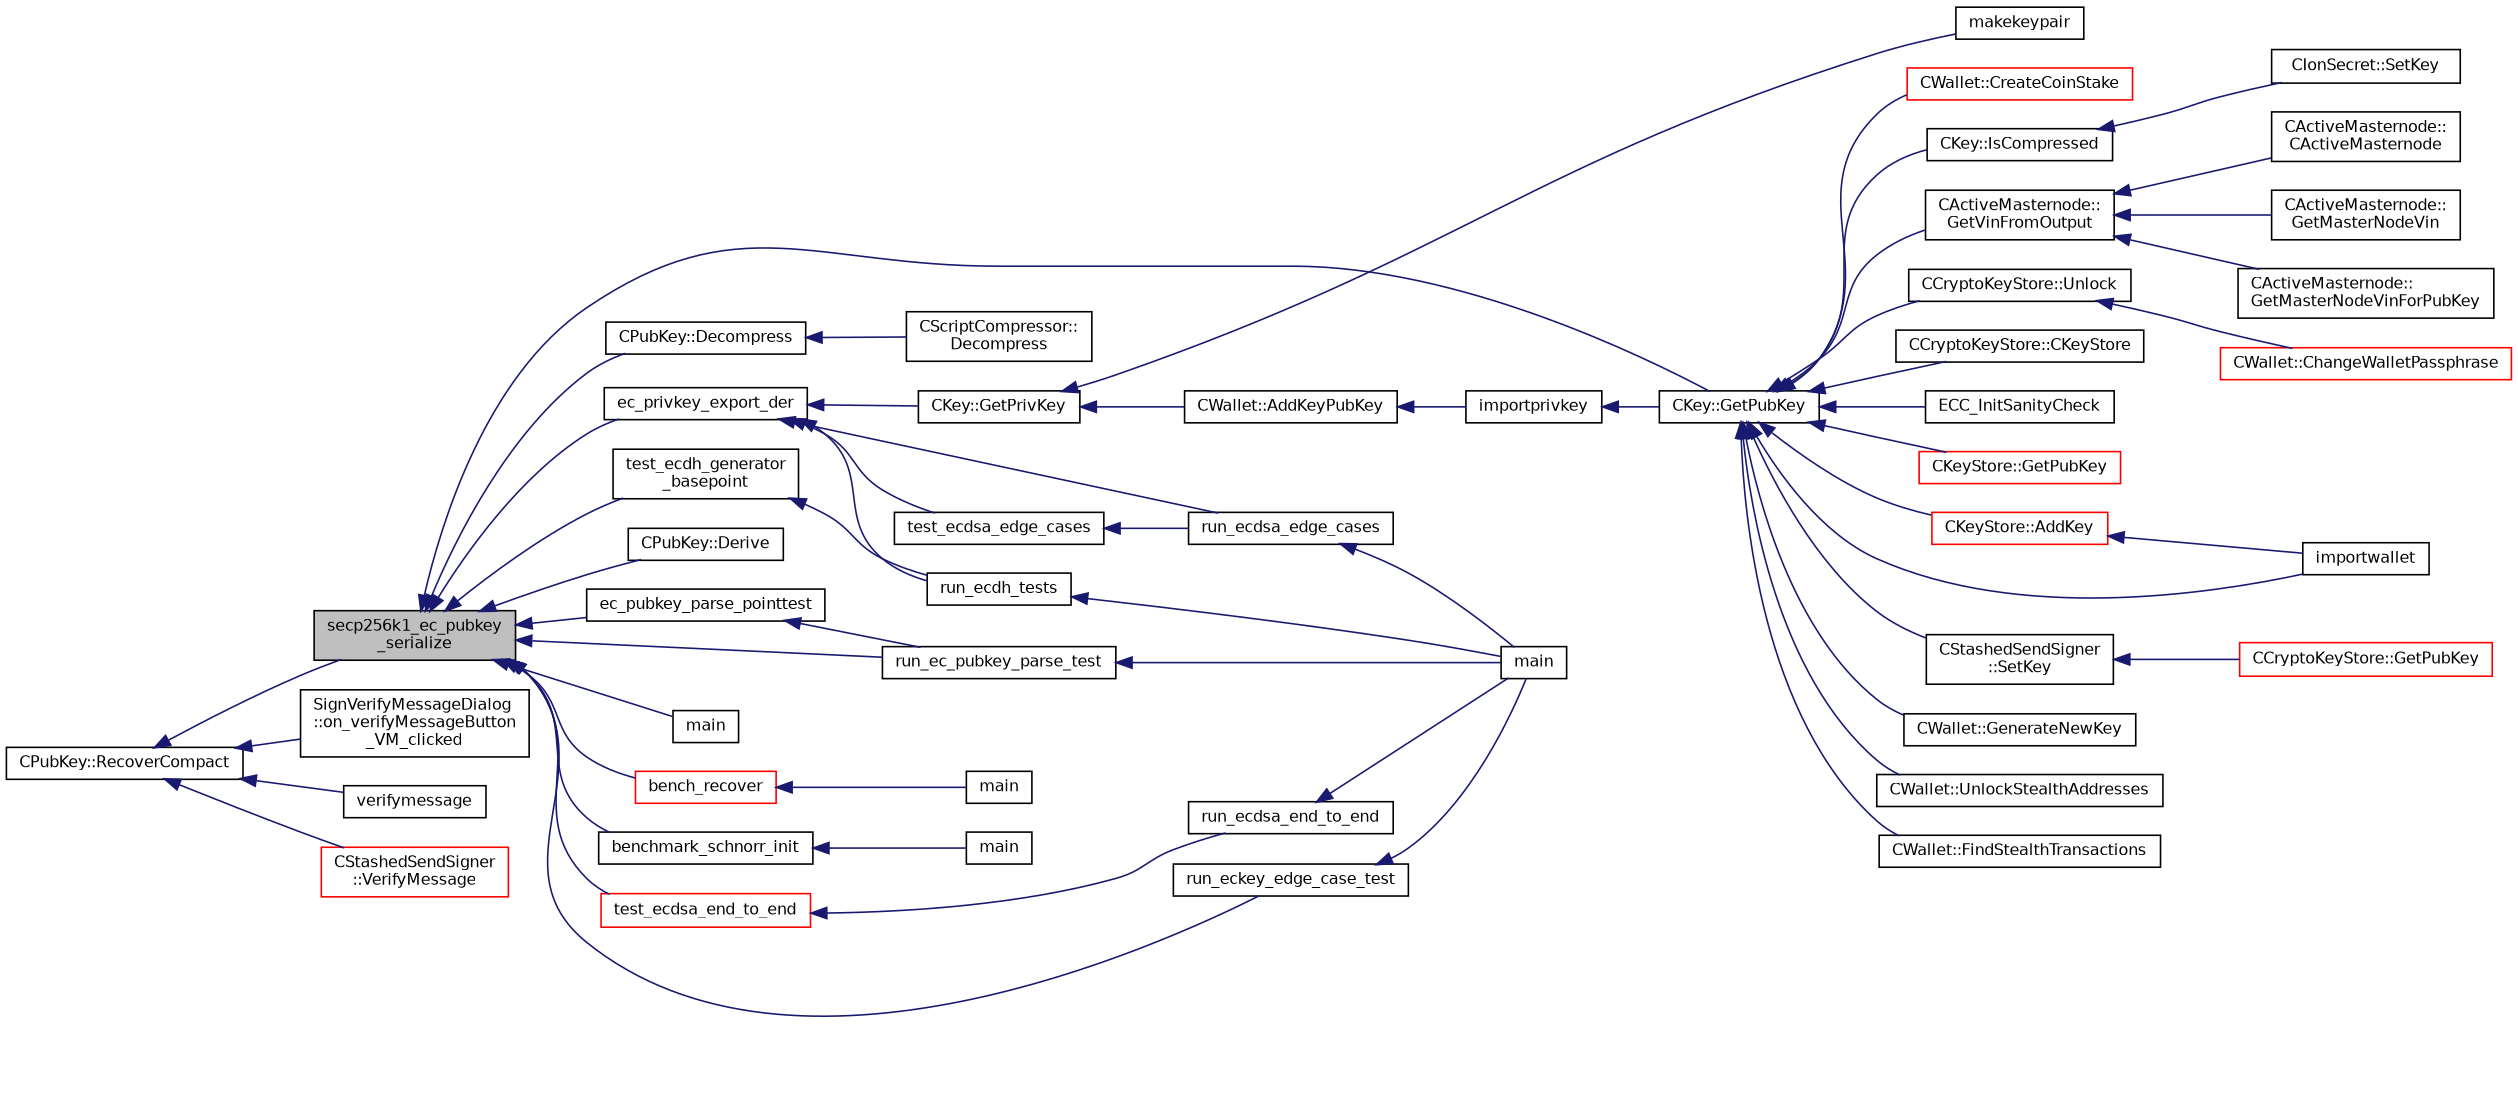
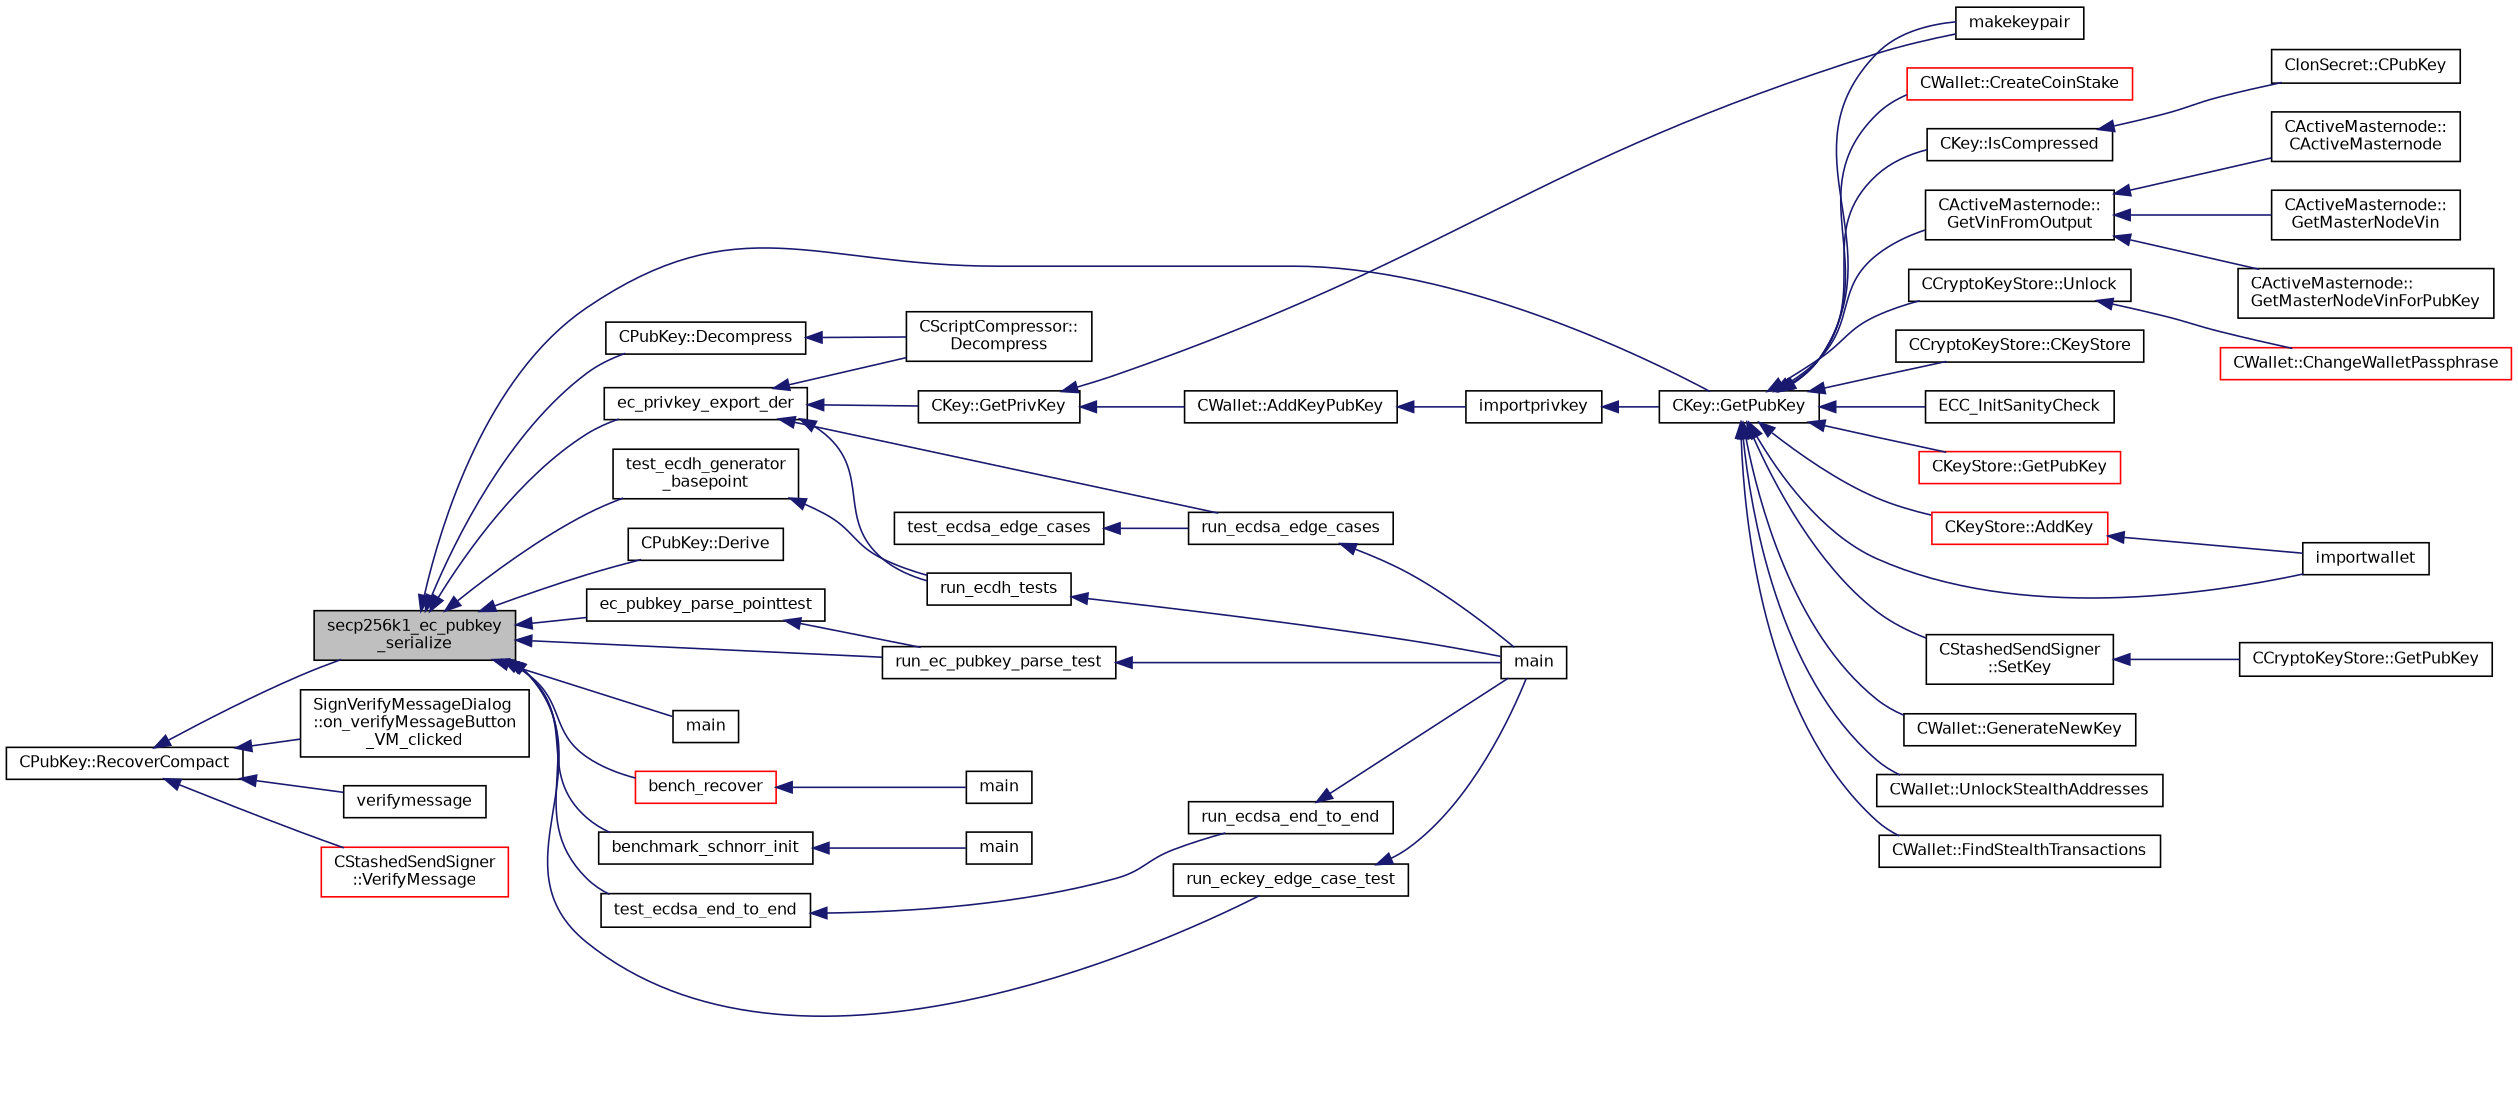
node "CIonSecret::SetKey": label "CIonSecret::SetKey" -> "CIonSecret::CPubKey"
edge "makekeypair" -> "CKey::GetPubKey": added
edge "test_ecdsa_edge_cases" -> "ec_privkey_export_der": now "CScriptCompressor:: Decompress" -> "ec_privkey_export_der"
node "CCryptoKeyStore::GetPubKey": color red -> black
node "test_ecdsa_end_to_end": color red -> black
